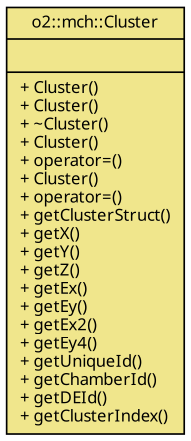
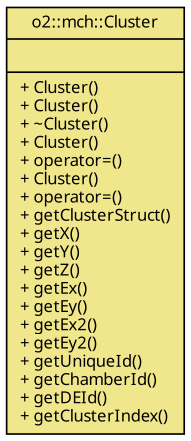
node "o2::mch::Cluster": text "+ getEy4()" -> "+ getEy2()"
